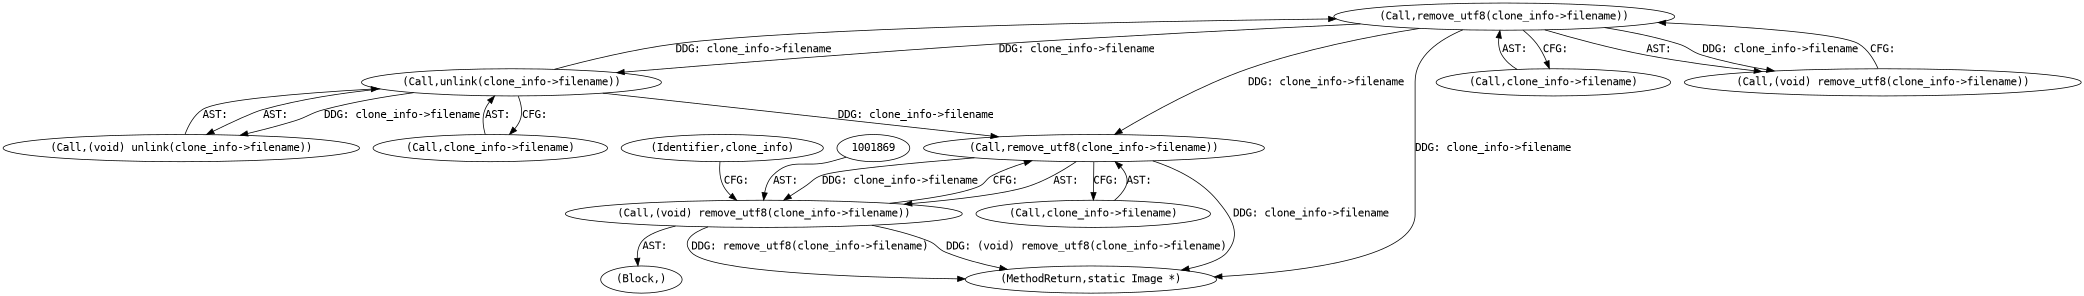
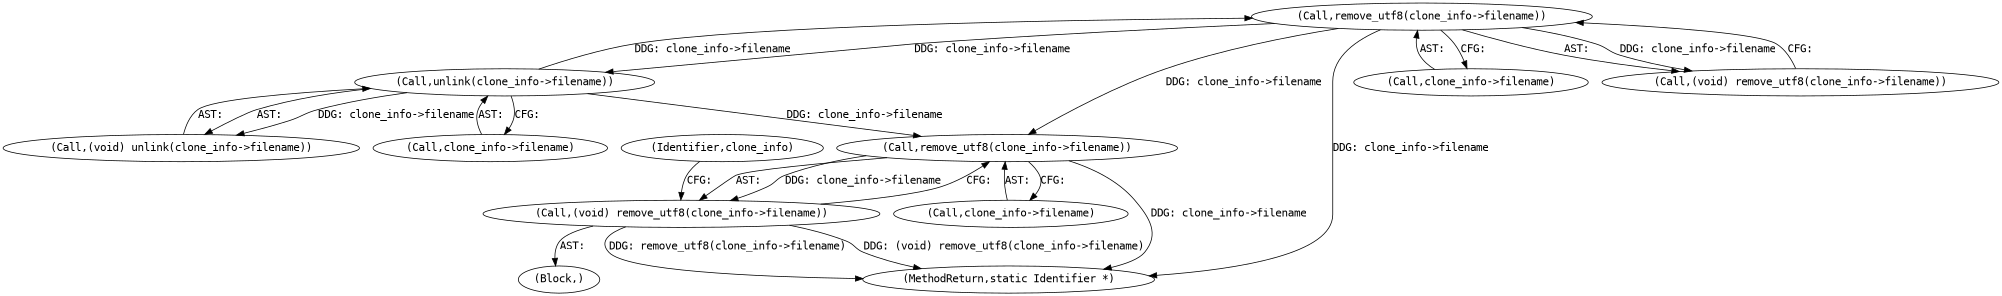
node "1001869": removed
node "(MethodReturn,static Image *)": label "(MethodReturn,static Image *)" -> "(MethodReturn,static Identifier *)"
